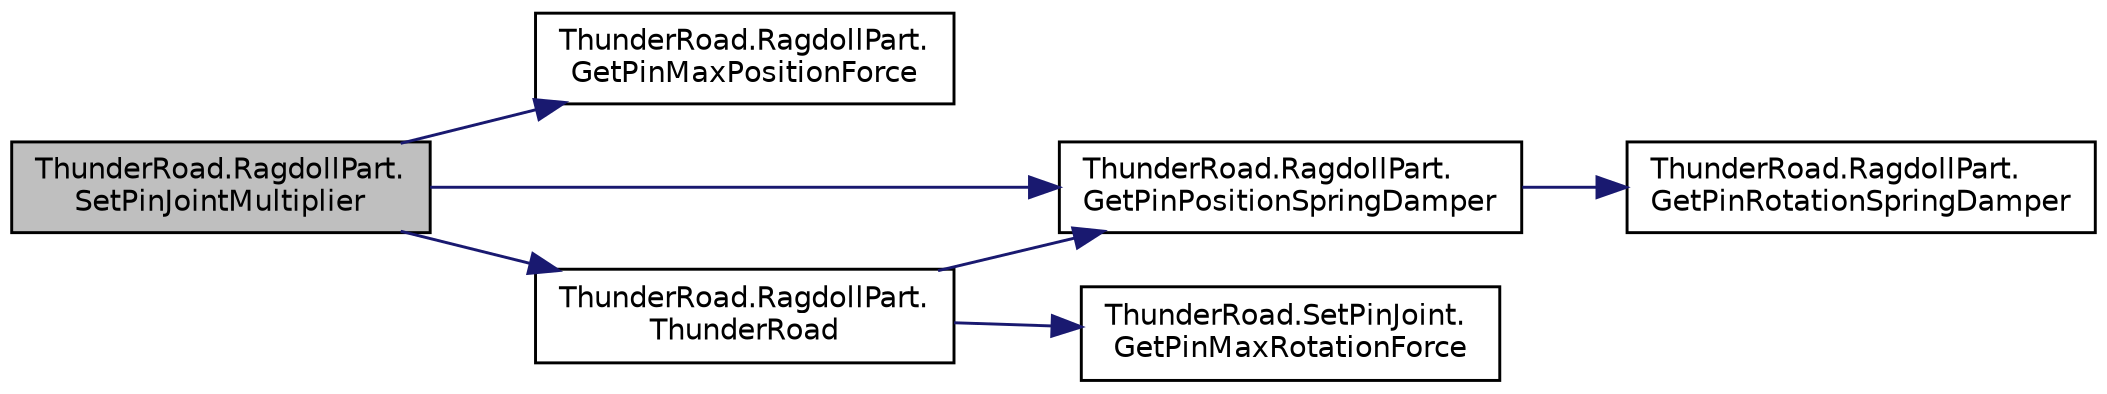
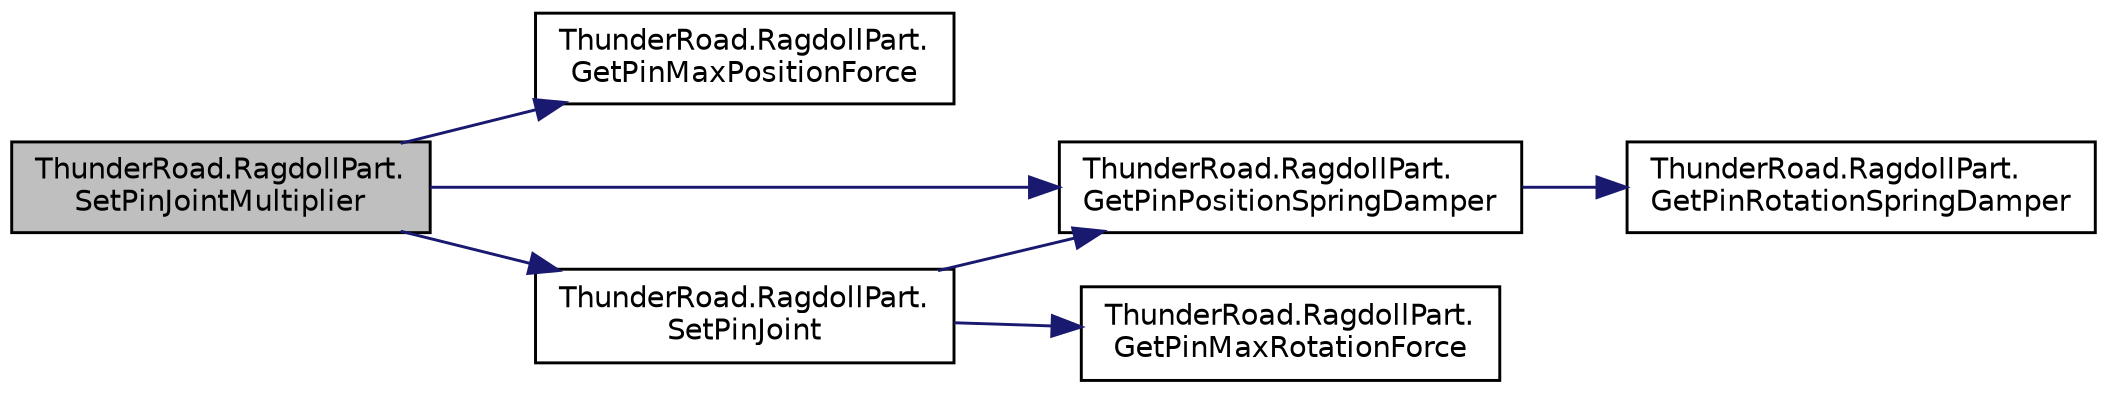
node "ThunderRoad.RagdollPart. ThunderRoad": label "ThunderRoad.RagdollPart. ThunderRoad" -> "ThunderRoad.RagdollPart. SetPinJoint"
node "ThunderRoad.SetPinJoint. GetPinMaxRotationForce": label "ThunderRoad.SetPinJoint. GetPinMaxRotationForce" -> "ThunderRoad.RagdollPart. GetPinMaxRotationForce"
